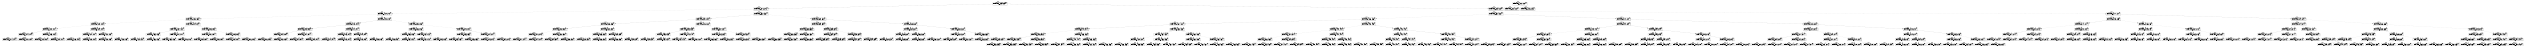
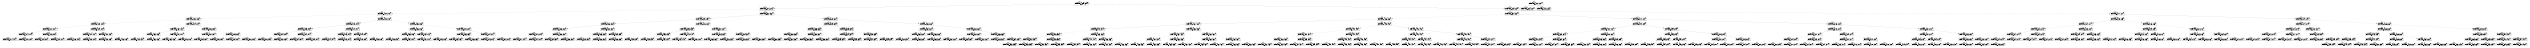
node "Node{data=[3588, 3588]}": added
node "Node{data=[8138, 8138]}": removed
